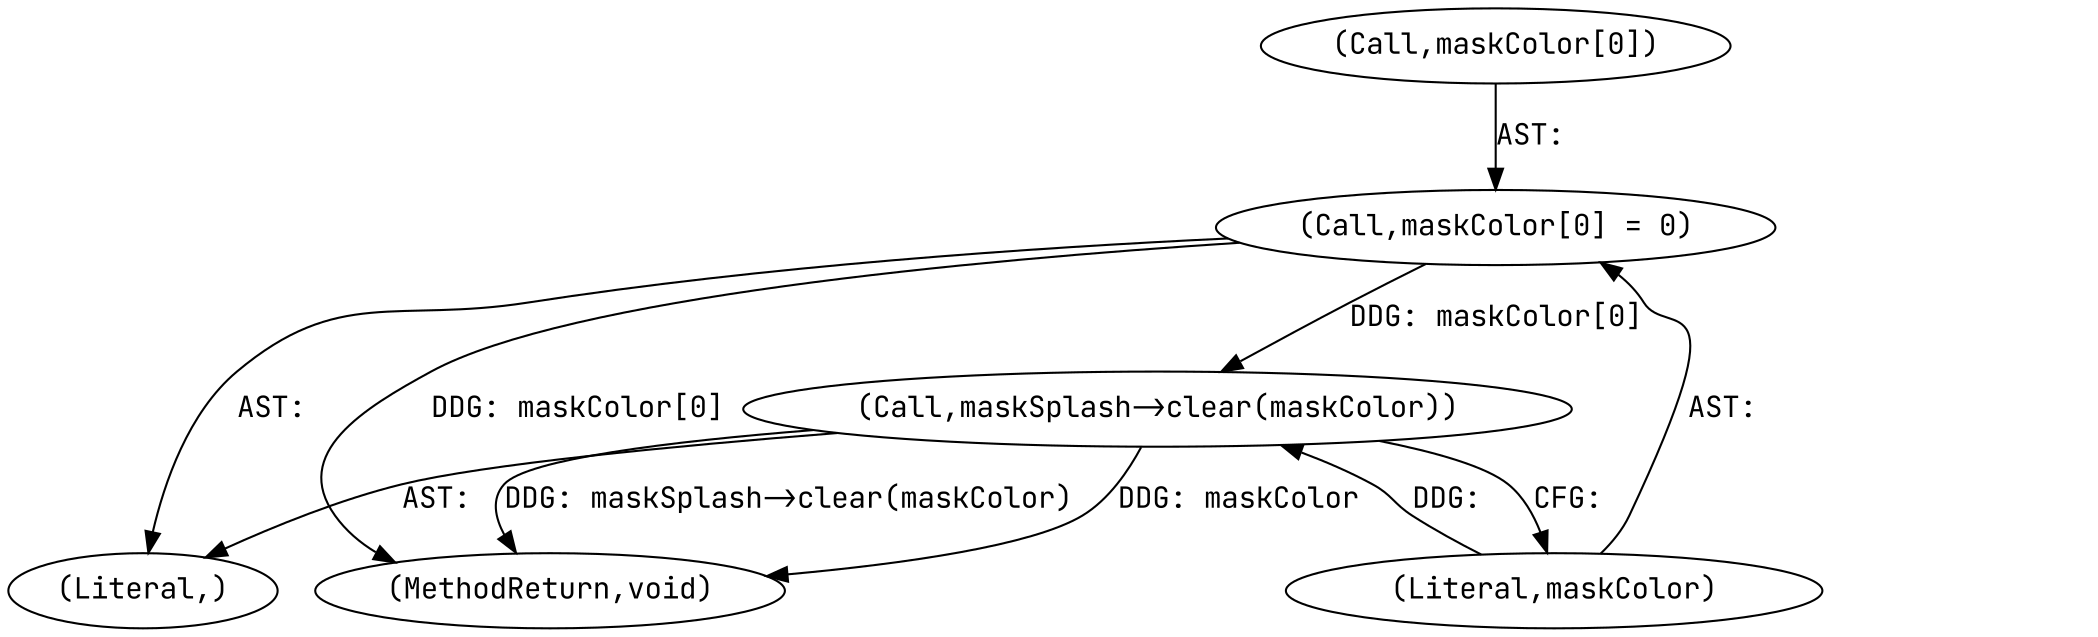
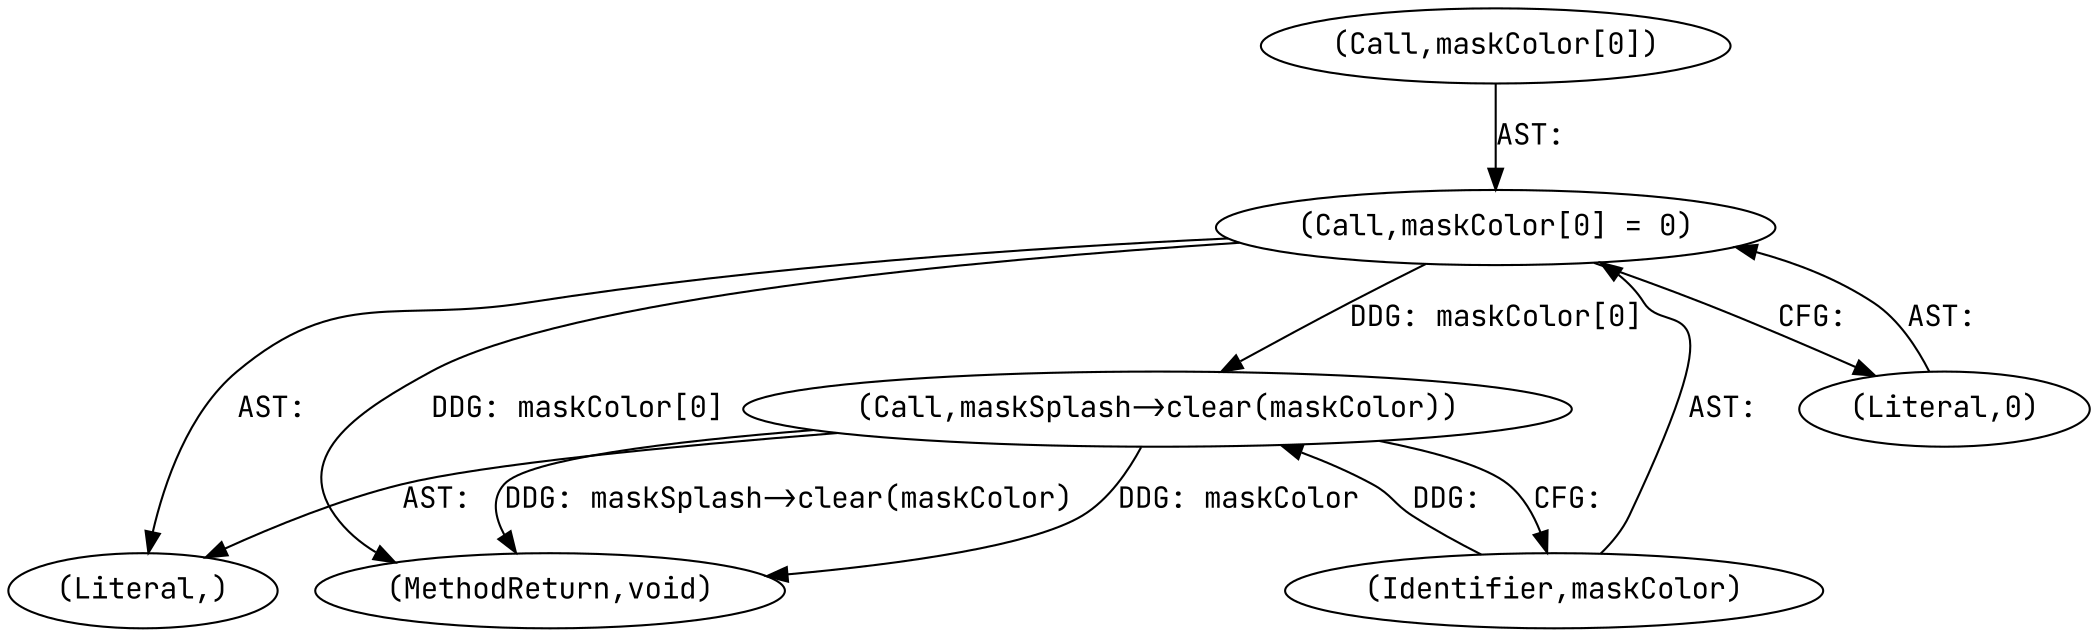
node "(Literal,0)": added
node "(Literal,maskColor)": label "(Literal,maskColor)" -> "(Identifier,maskColor)"
